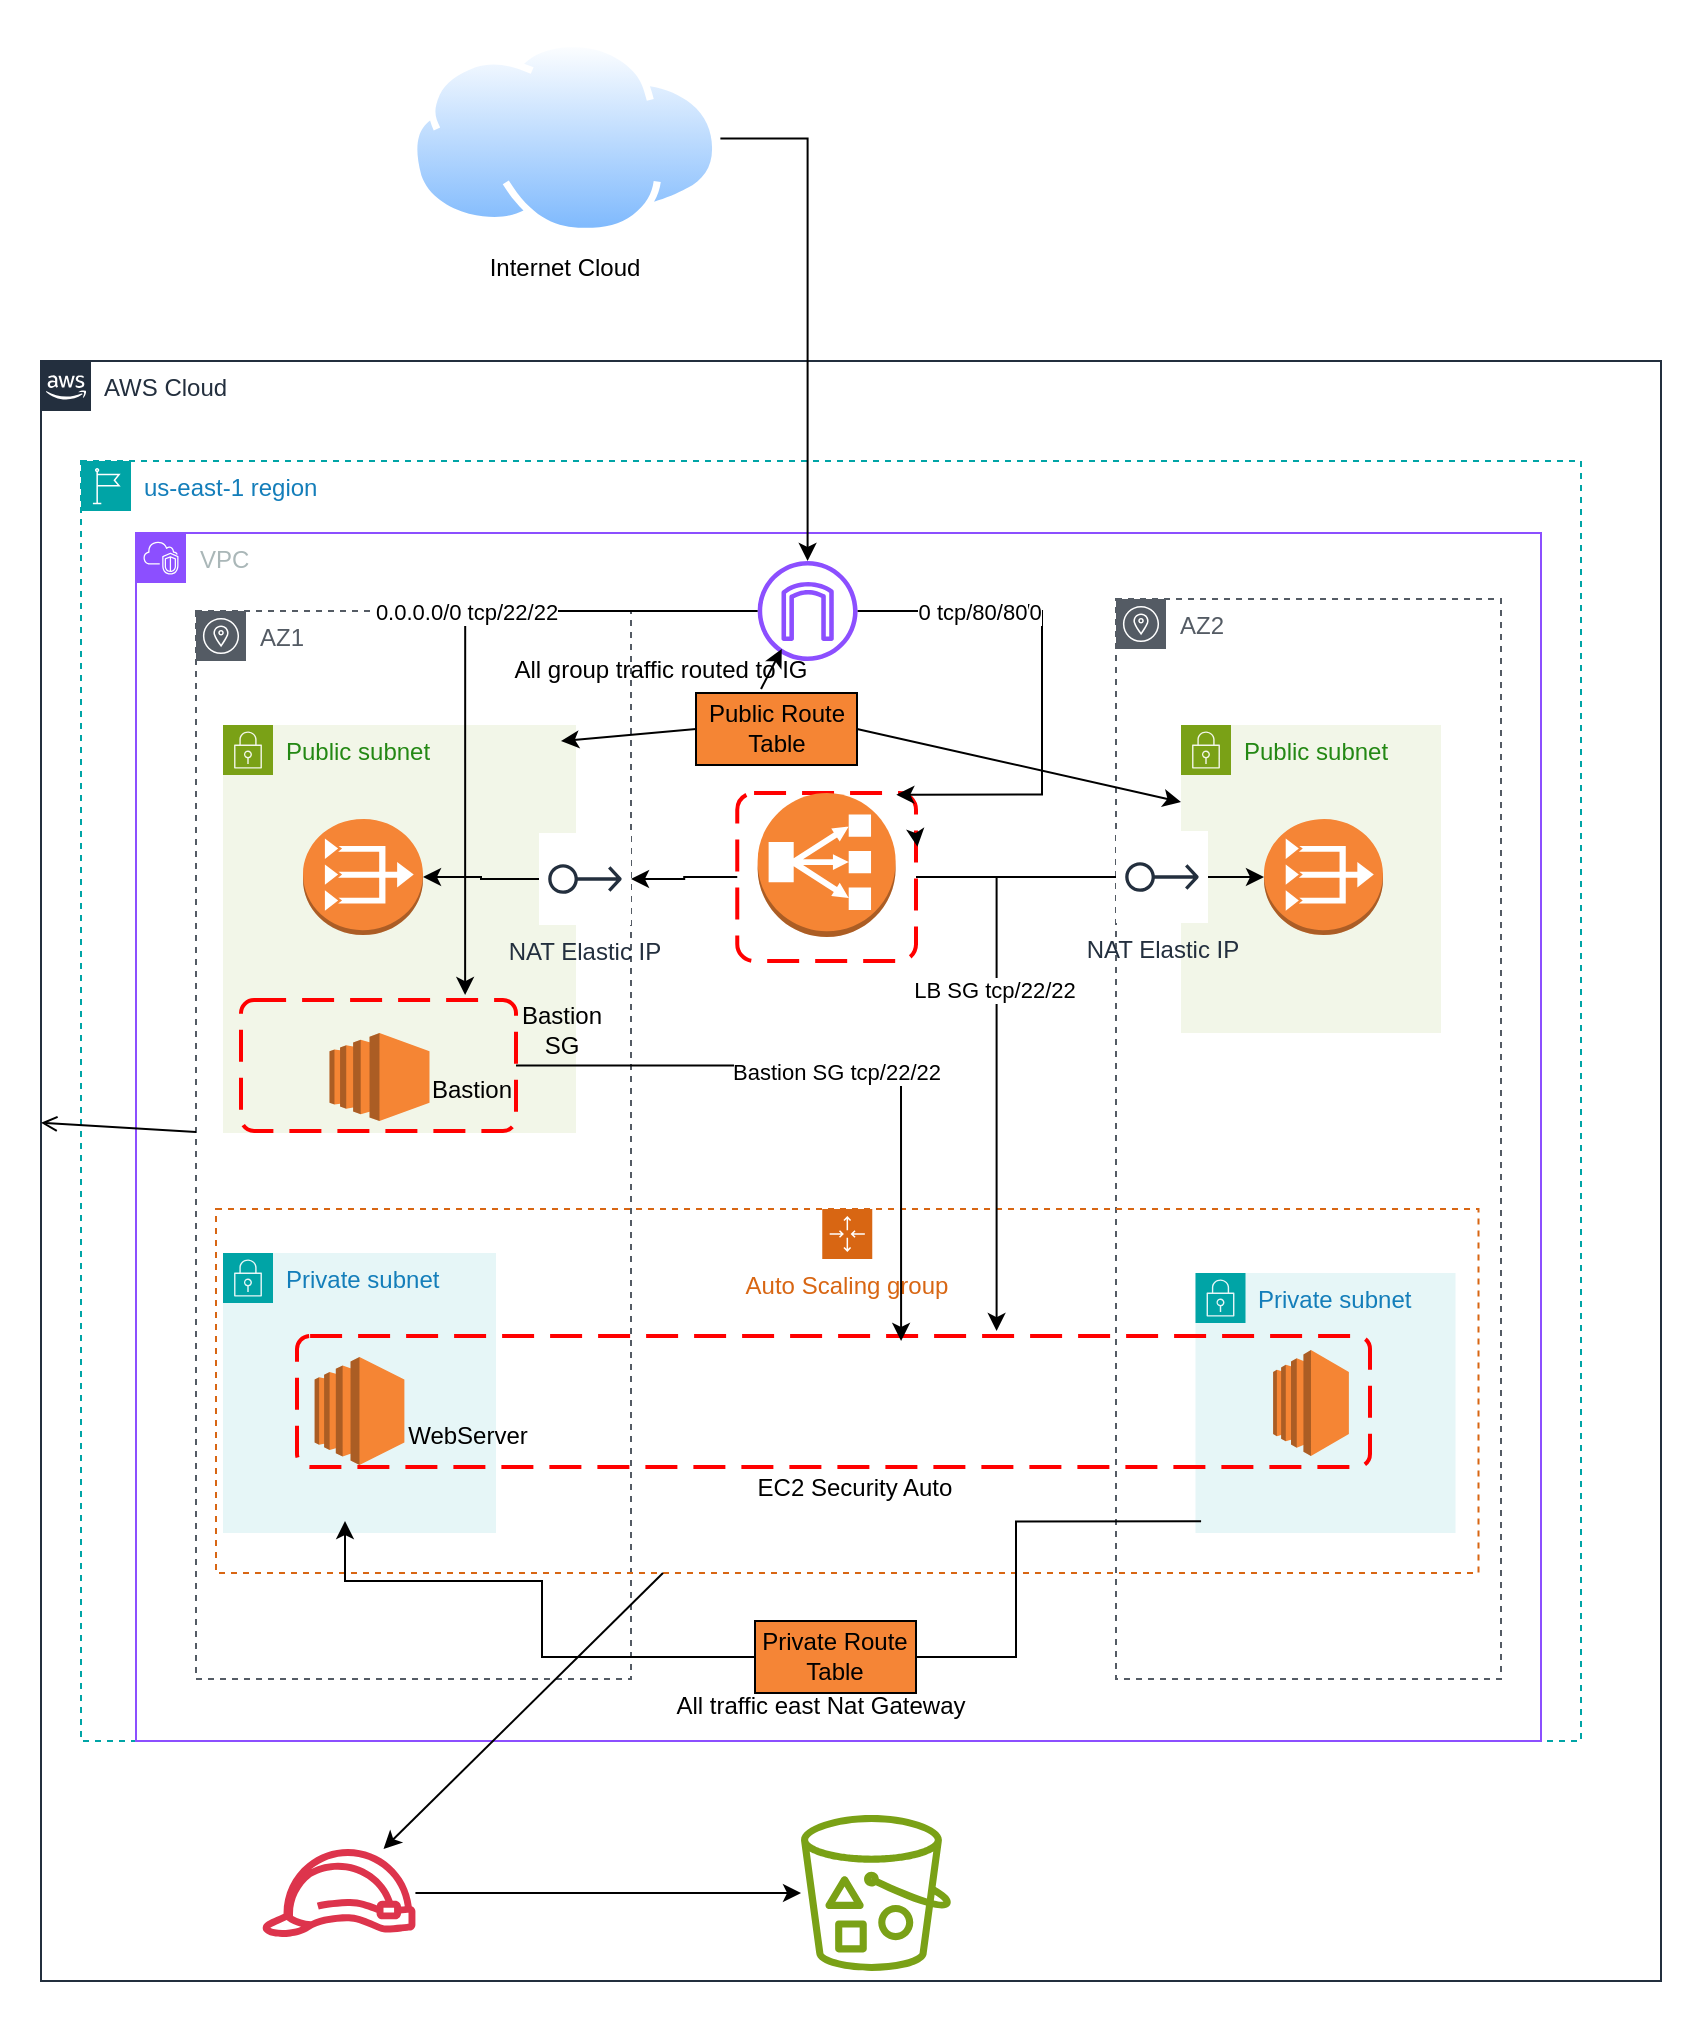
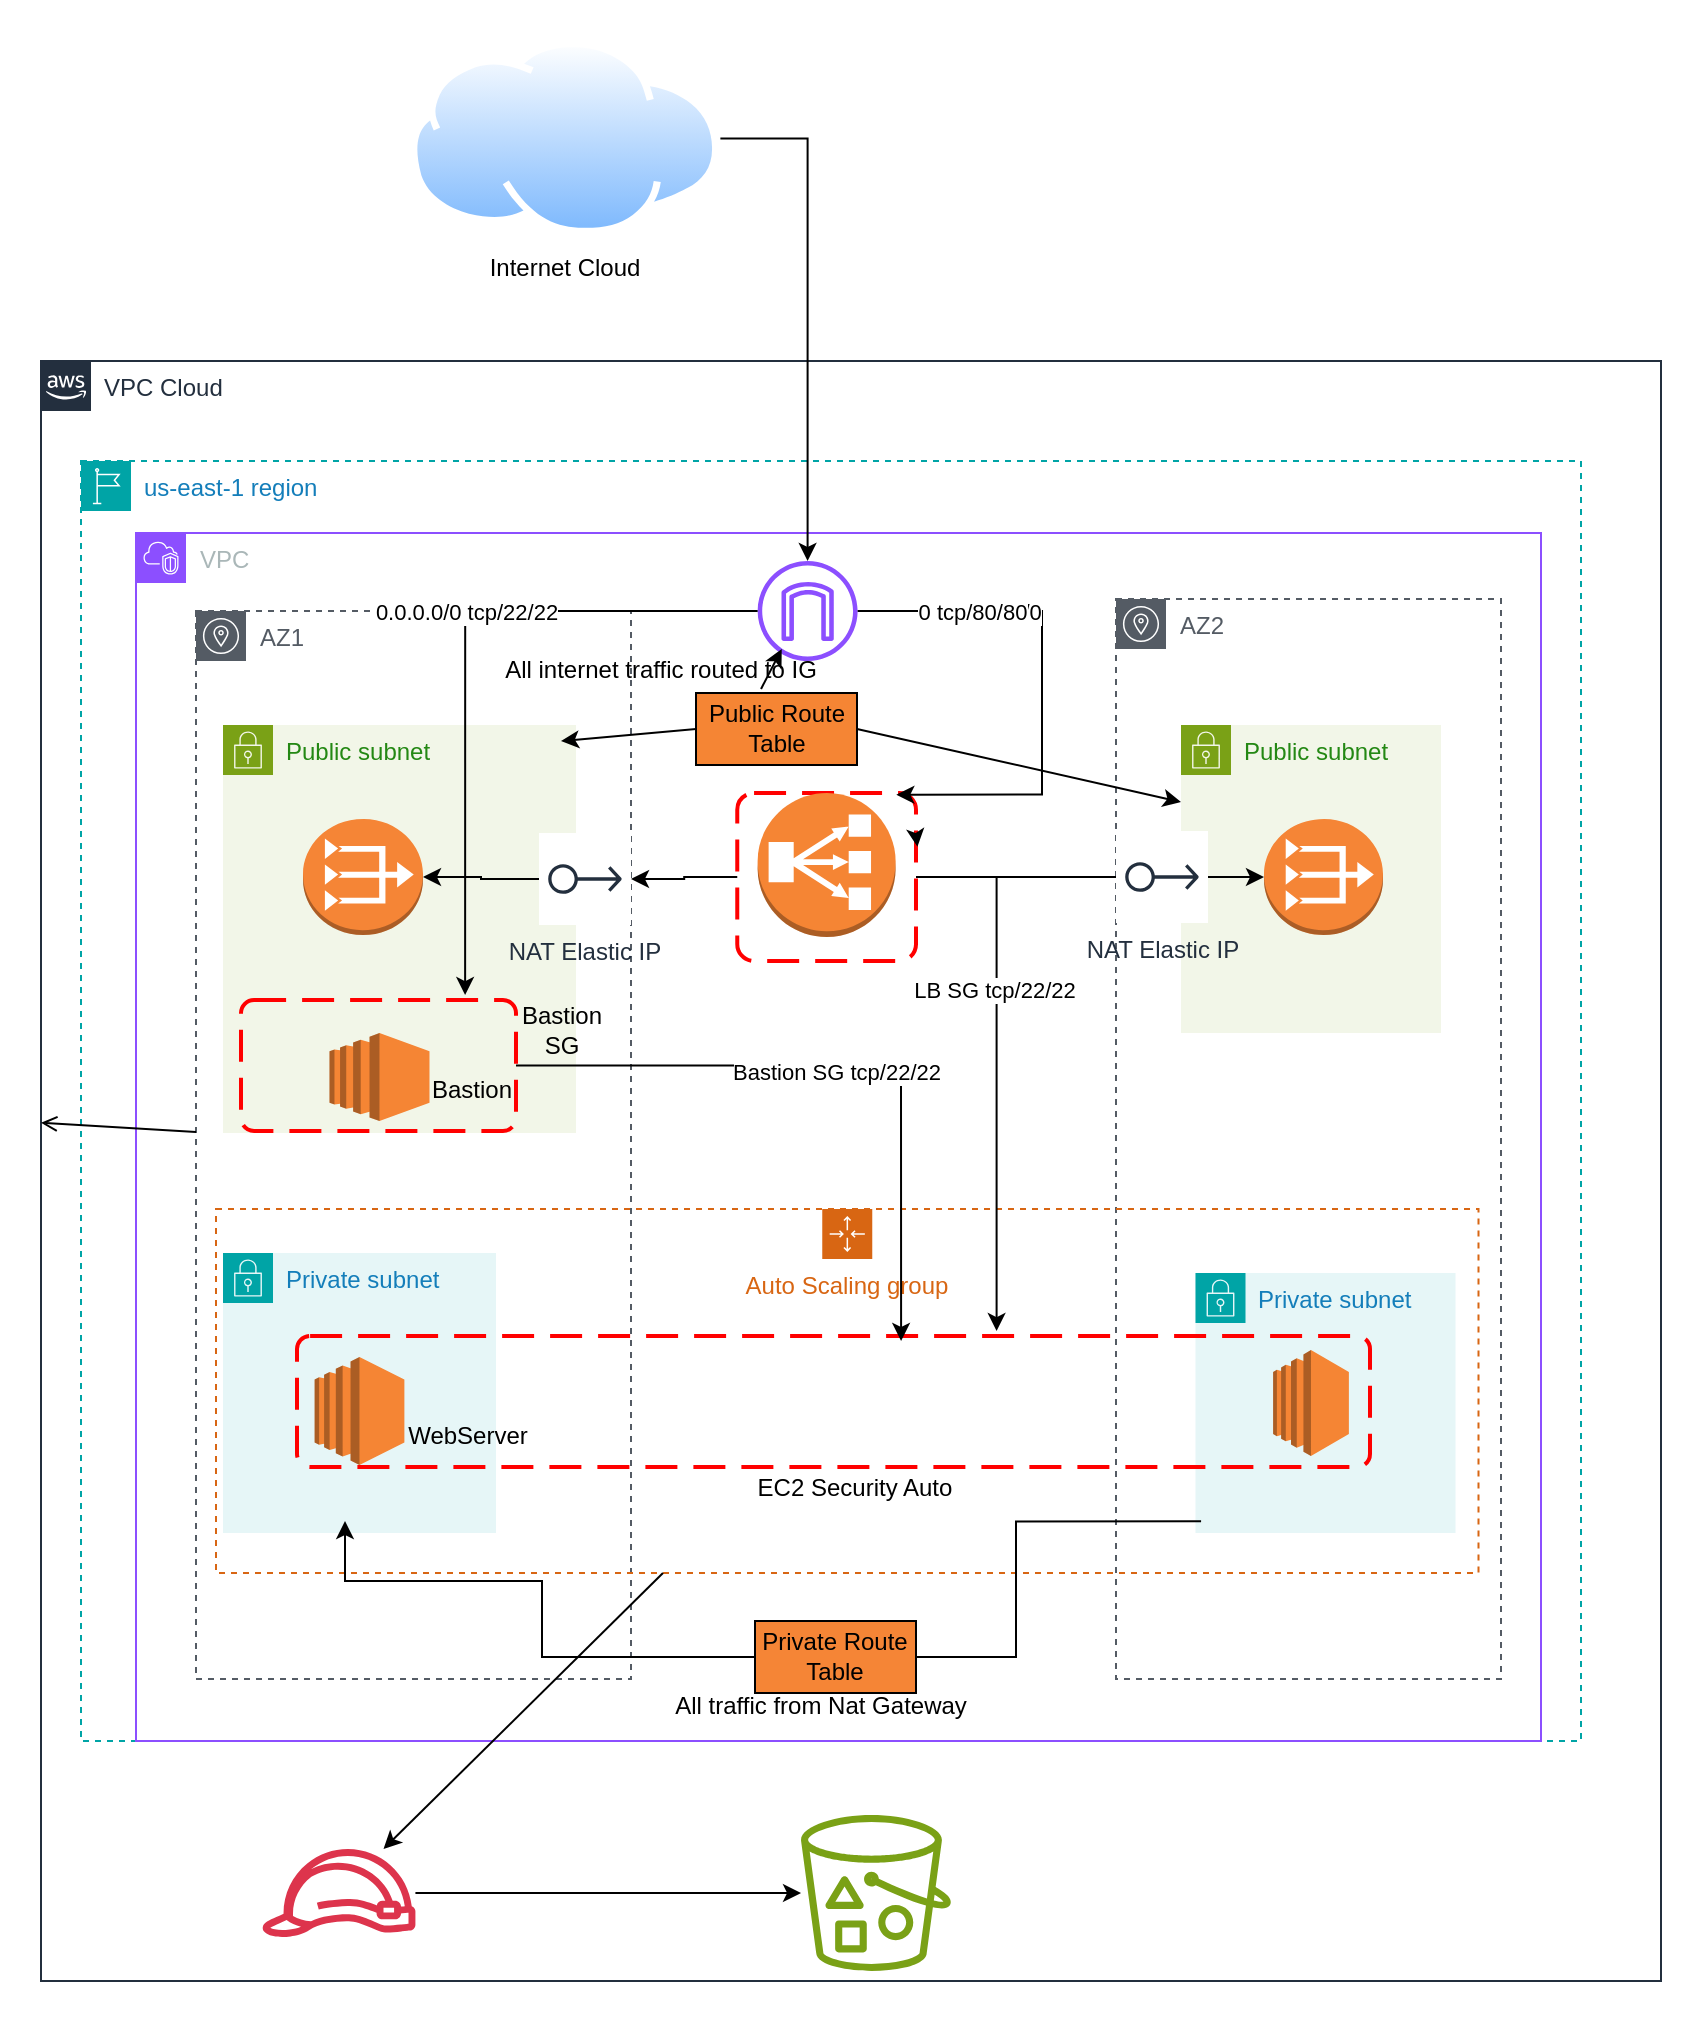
node "AWS Cloud": label "AWS Cloud" -> "VPC Cloud"
node "All group traffic routed to IG": label "All group traffic routed to IG" -> "All internet traffic routed to IG"
node "All traffic east Nat Gateway": label "All traffic east Nat Gateway" -> "All traffic from Nat Gateway"
